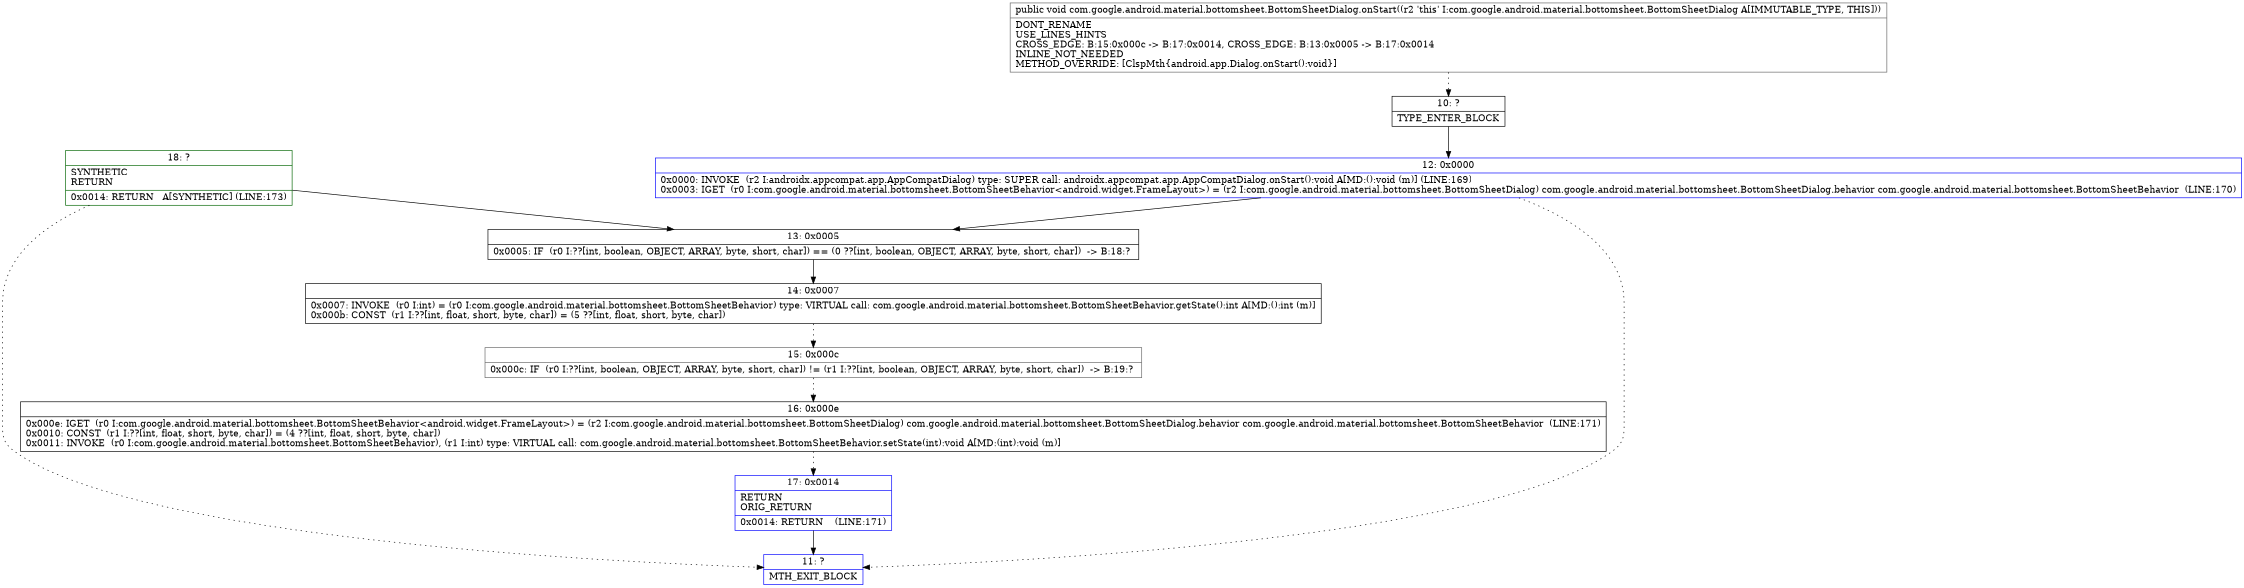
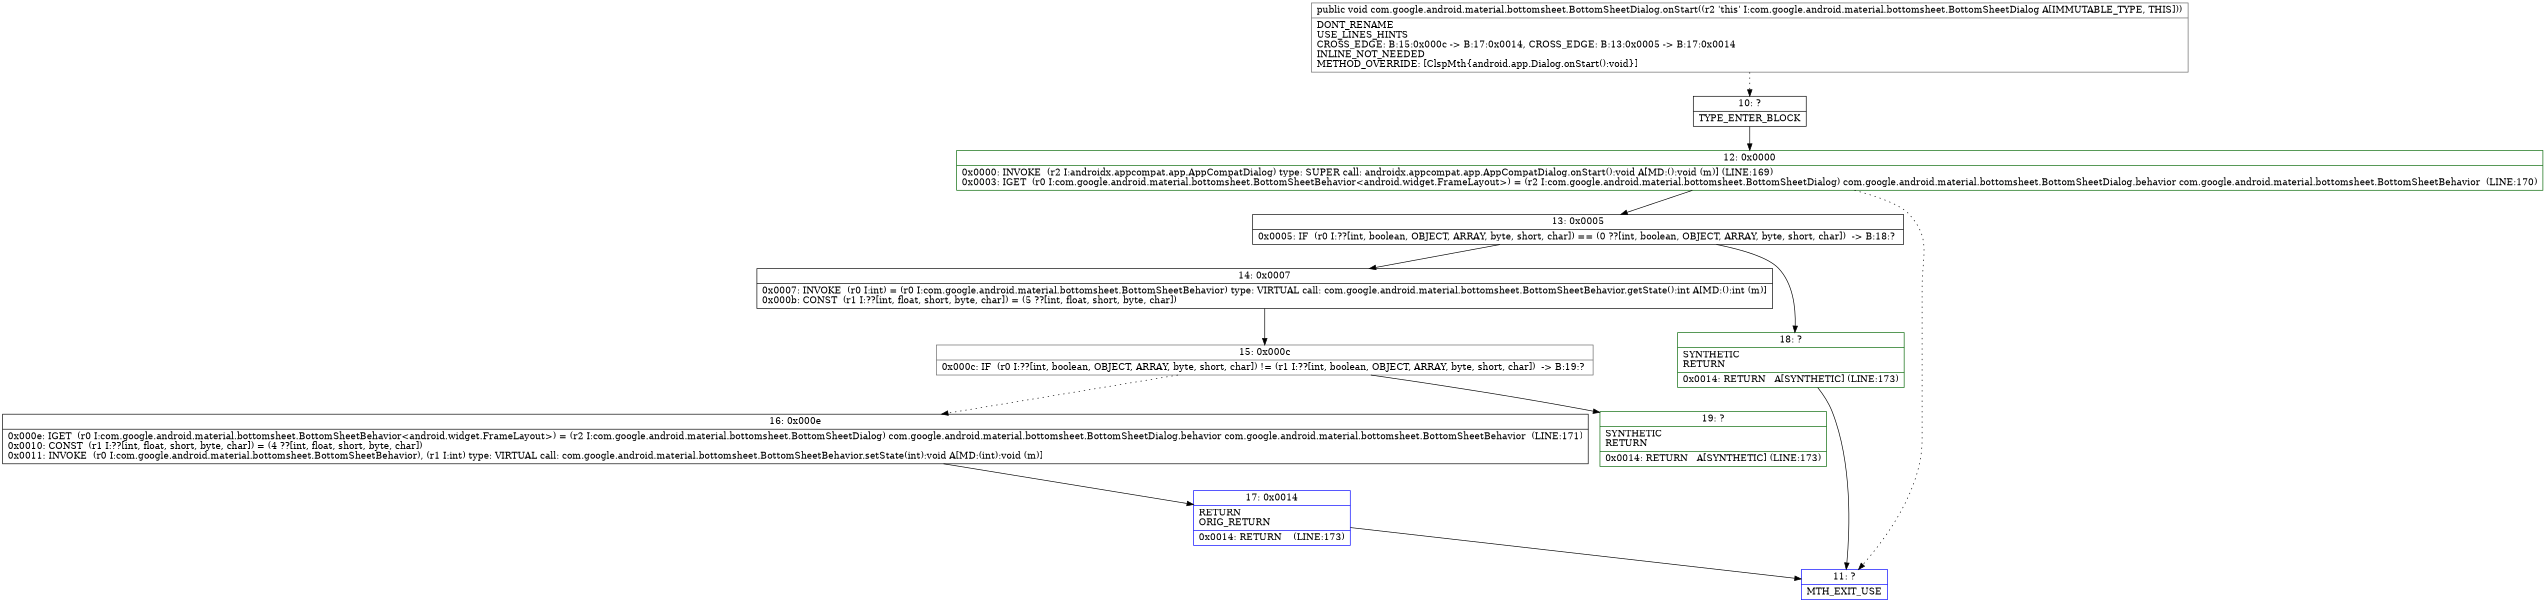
node "12: 0x0000": color blue -> darkgreen
edge "18: ?" -> "13: 0x0005": reversed
edge "14: 0x0007" -> "15: 0x000c": style dotted -> solid
node "19: ?": added
edge "16: 0x000e" -> "17: 0x0014": style dotted -> solid
edge "18: ?" -> "11: ?": style dotted -> solid
node "17: 0x0014": text "0x0014: RETURN    (LINE:171)" -> "0x0014: RETURN    (LINE:173)"
node "11: ?": text "MTH_EXIT_BLOCK" -> "MTH_EXIT_USE"
